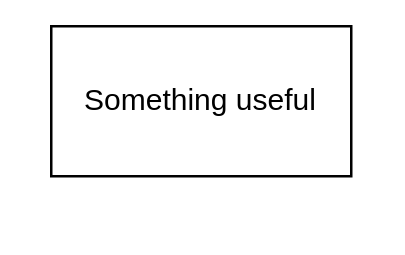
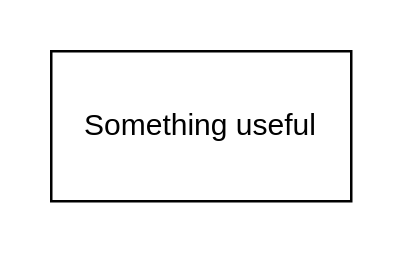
node "Something useful": moved (201, 101) -> (201, 126)
